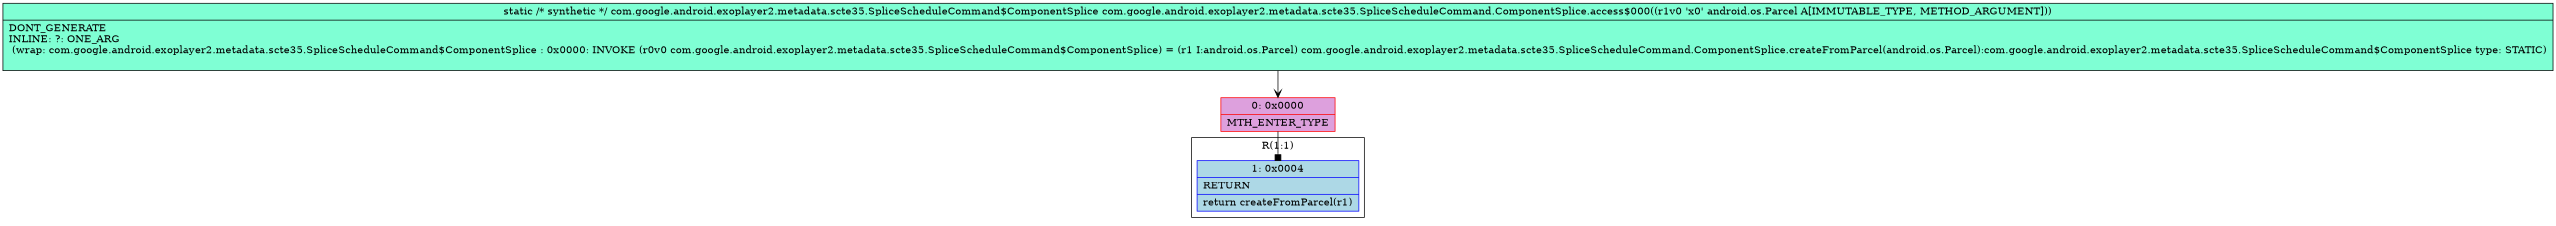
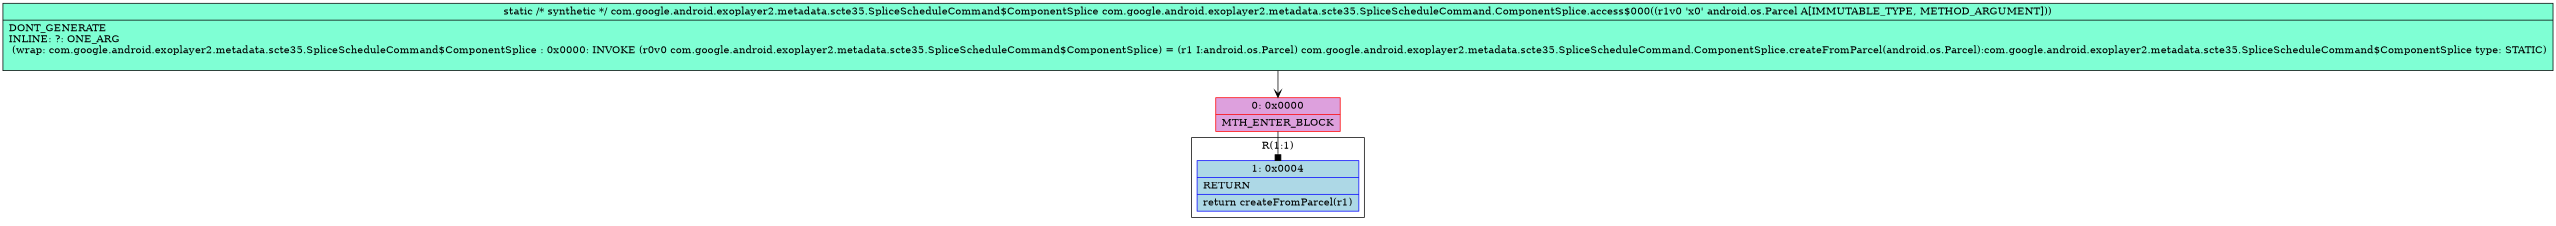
node "0: 0x0000": text "MTH_ENTER_TYPE" -> "MTH_ENTER_BLOCK"
